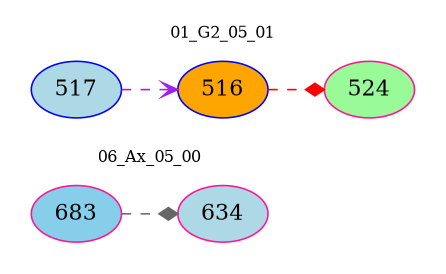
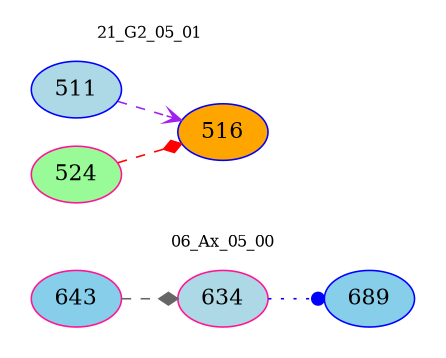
cluster "01_G2_05_01": label "01_G2_05_01" -> "21_G2_05_01"
node "517": label "517" -> "511"
edge "516" -> "524": reversed
node "683": label "683" -> "643"
node "689": added
